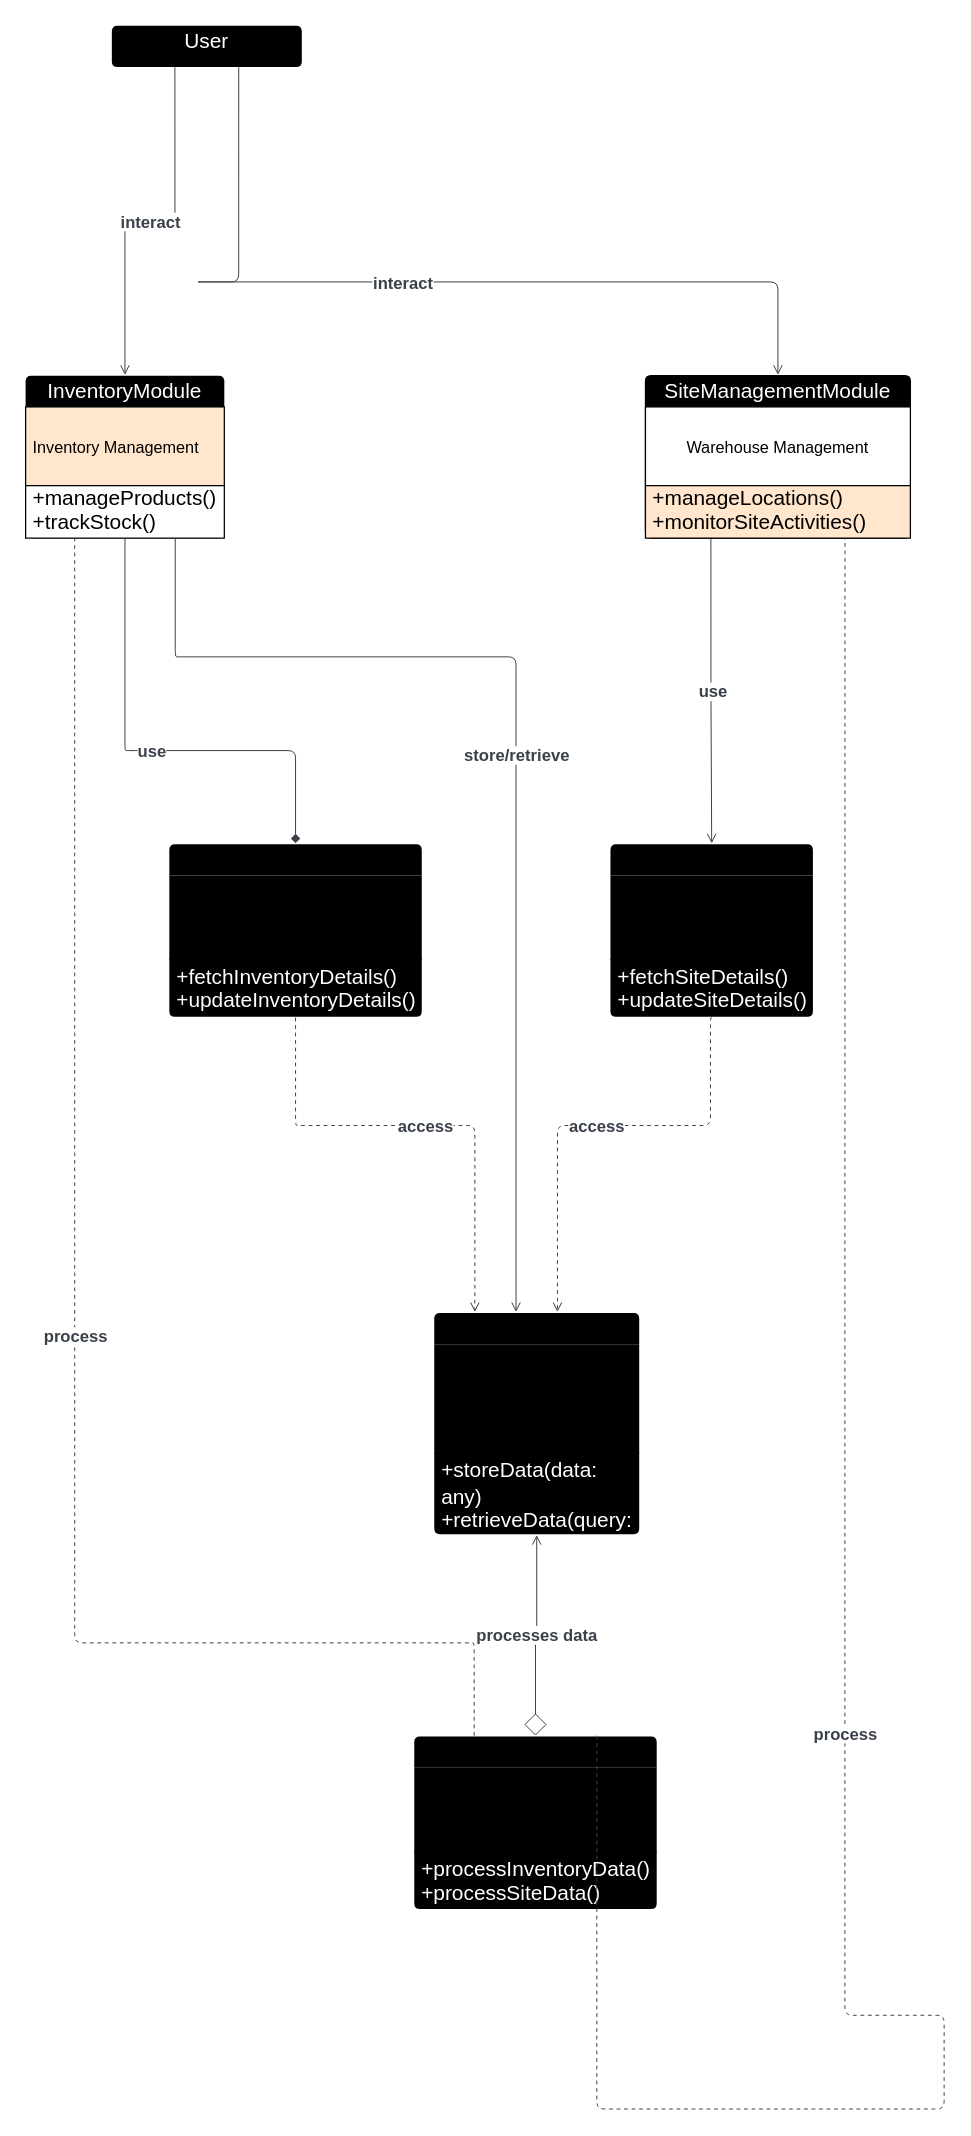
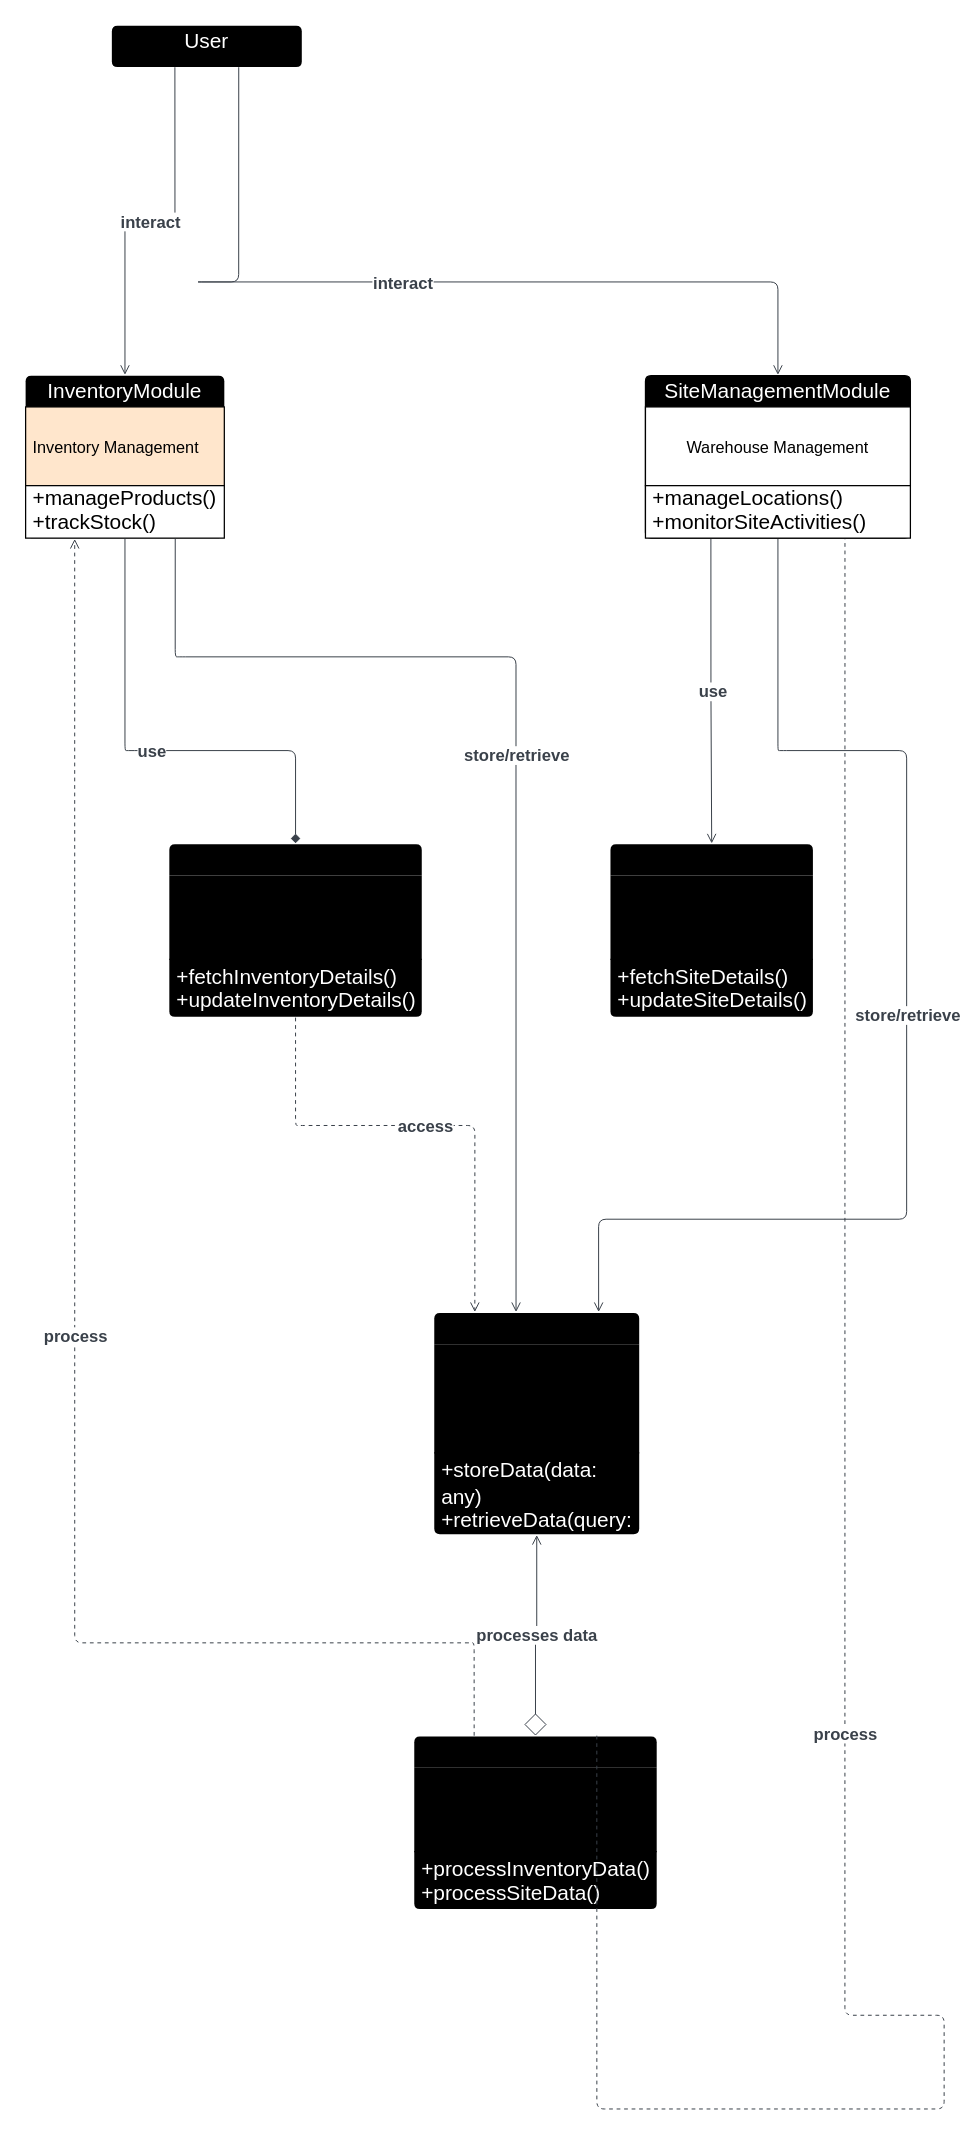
node "+manageLocations() +monitorSiteActivities()": fillcolor #ffe6cc -> #ffffff
edge "InventoryModule" -- "DataProcessing": arrowhead none -> open
edge "SiteManagementModule" -> "Database": added, label "store/retrieve"
edge "SiteAPI" -> "Database": removed, label "access"
